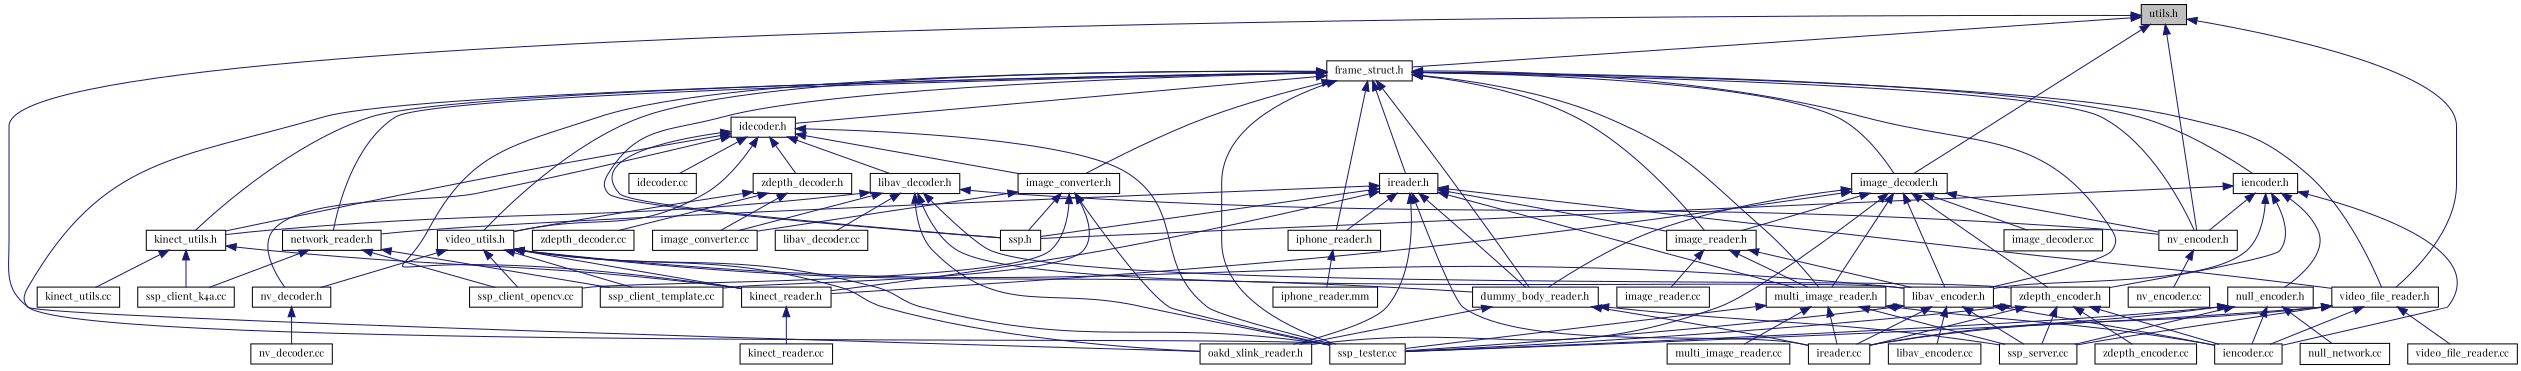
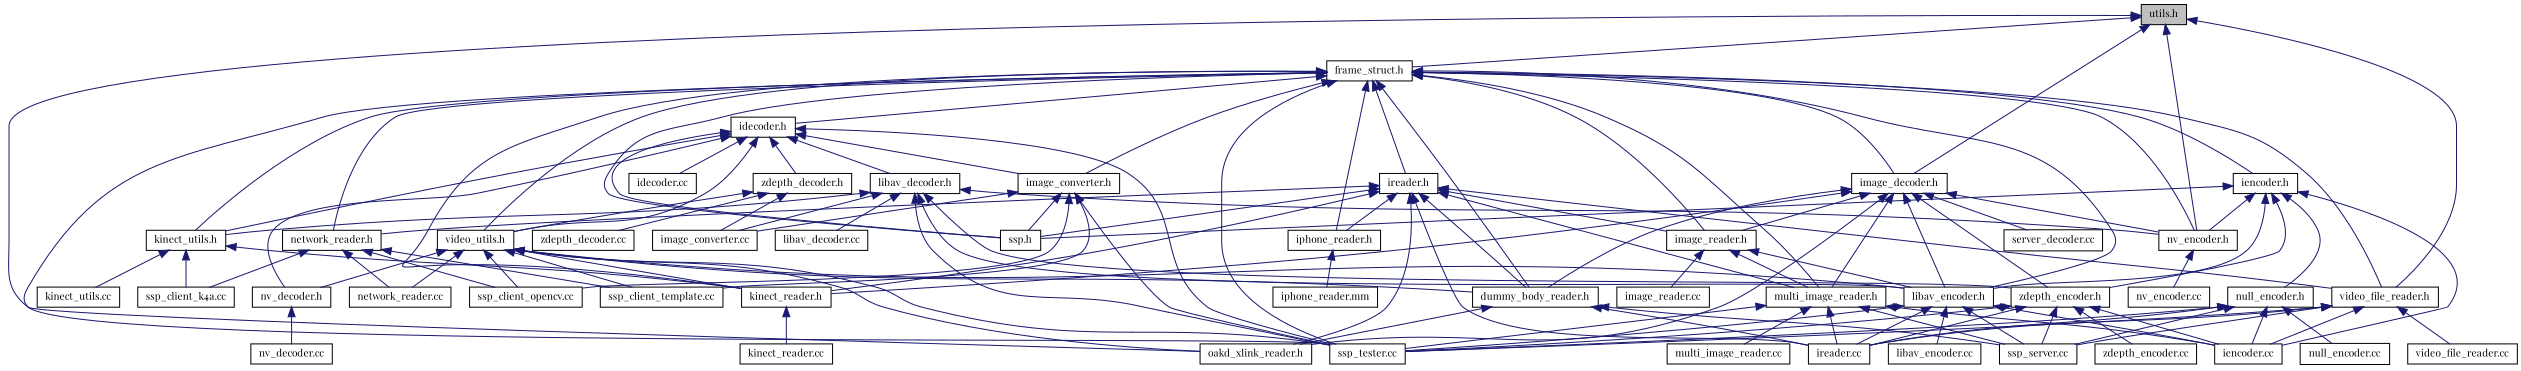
node "image_decoder.cc": label "image_decoder.cc" -> "server_decoder.cc"
node "network_reader.cc": added
node "null_network.cc": label "null_network.cc" -> "null_encoder.cc"
